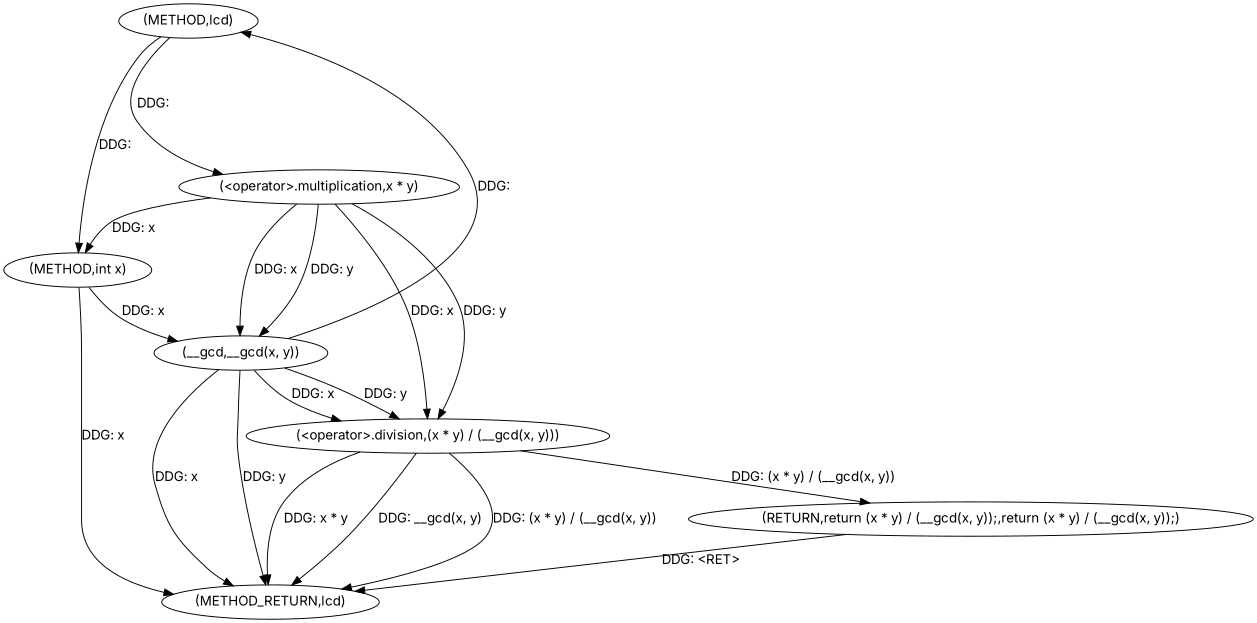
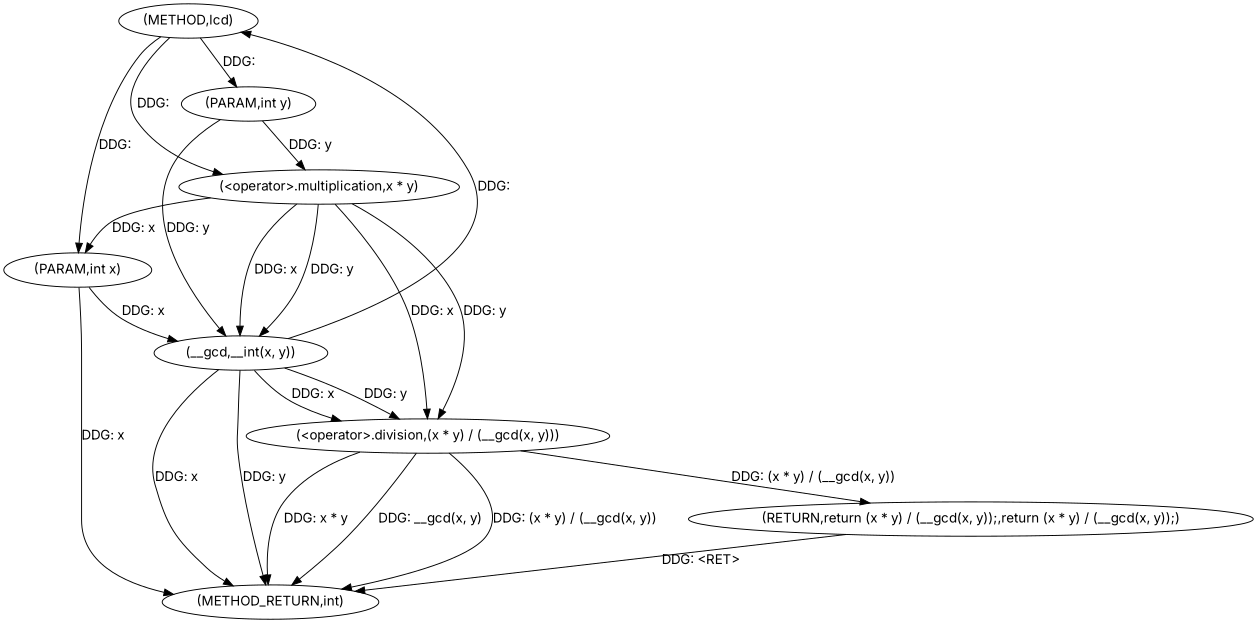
node "(PARAM,int y)": added
node "(METHOD,int x)": label "(METHOD,int x)" -> "(PARAM,int x)"
node "(__gcd,__gcd(x, y))": label "(__gcd,__gcd(x, y))" -> "(__gcd,__int(x, y))"
node "(METHOD_RETURN,lcd)": label "(METHOD_RETURN,lcd)" -> "(METHOD_RETURN,int)"
